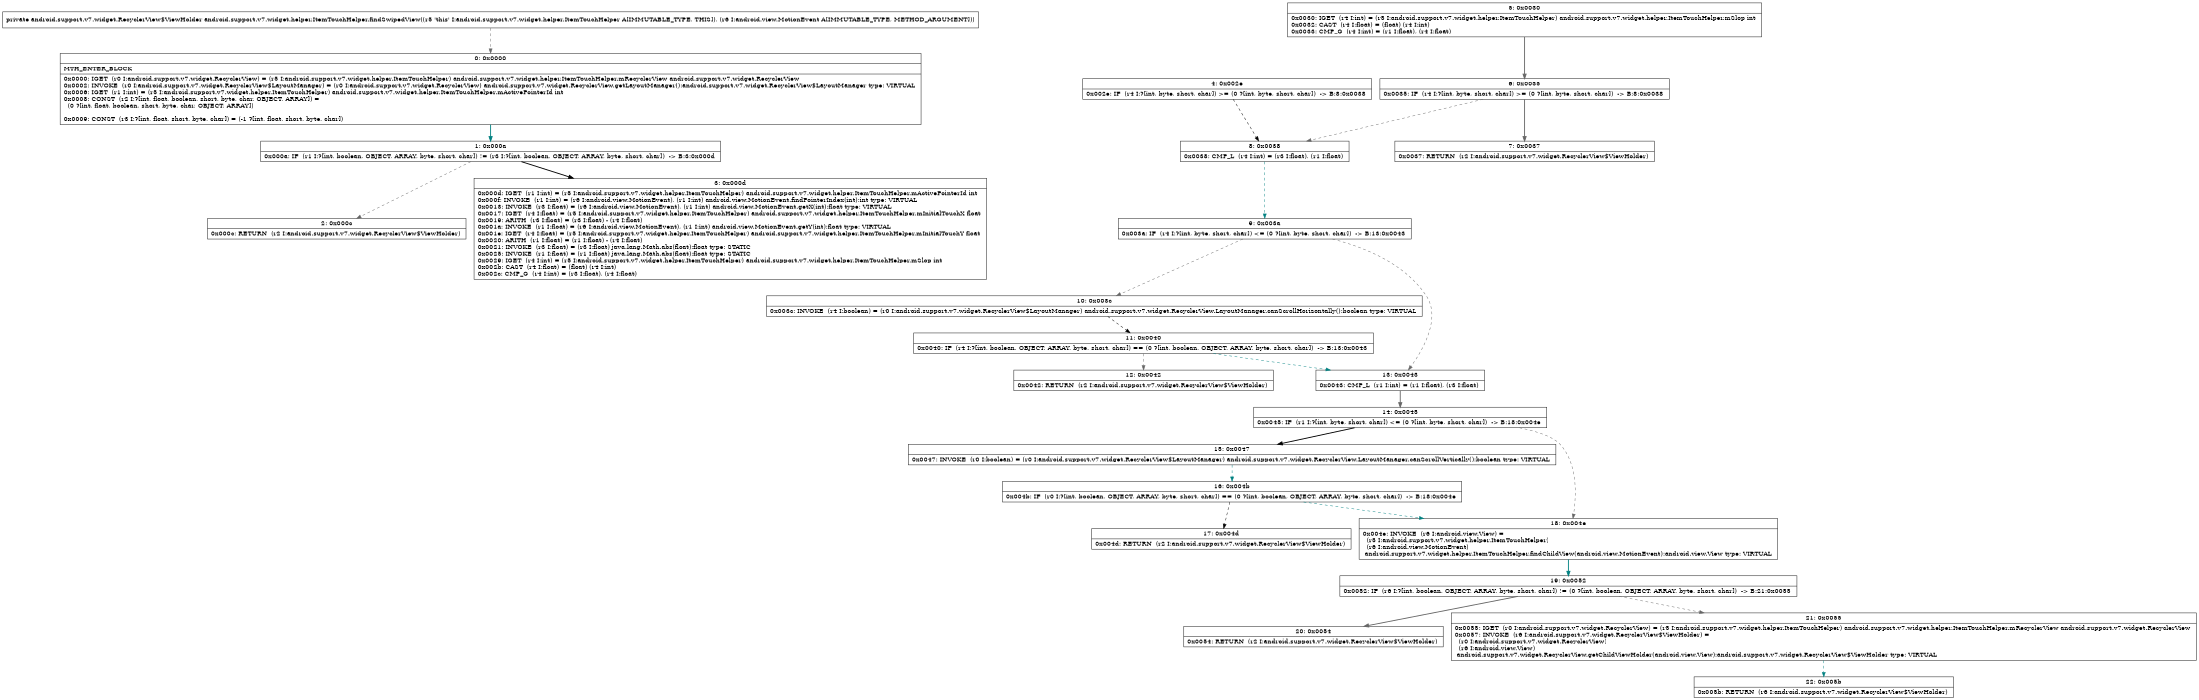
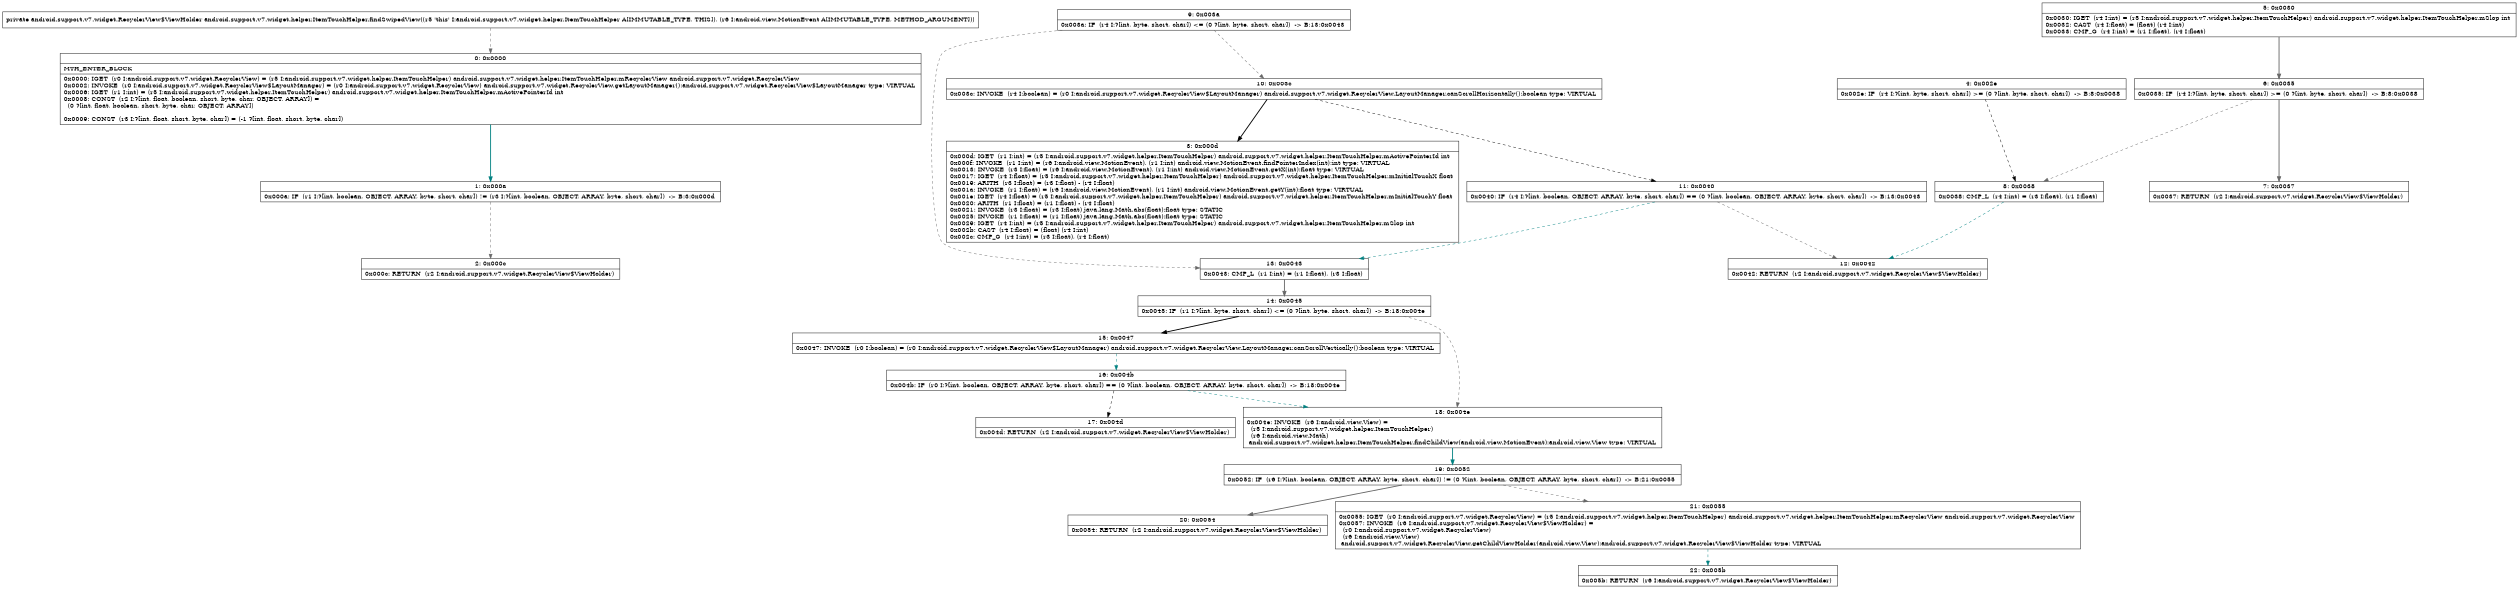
edge "1: 0x000a" -> "3: 0x000d": now "10: 0x003c" -> "3: 0x000d"
edge "8: 0x0038" -> "9: 0x003a": now "8: 0x0038" -> "12: 0x0042"
node "18: 0x004e": text "(r6 I:android.view.MotionEvent)" -> "(r6 I:android.view.Math)"
